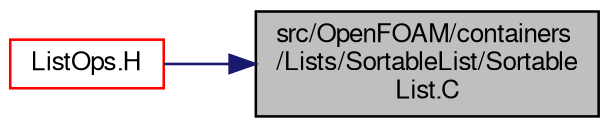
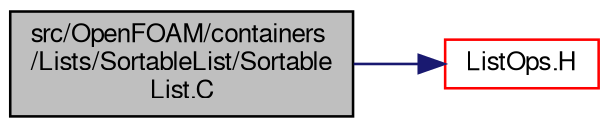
edge "ListOps.H" -> "src/OpenFOAM/containers /Lists/SortableList/Sortable List.C": reversed
